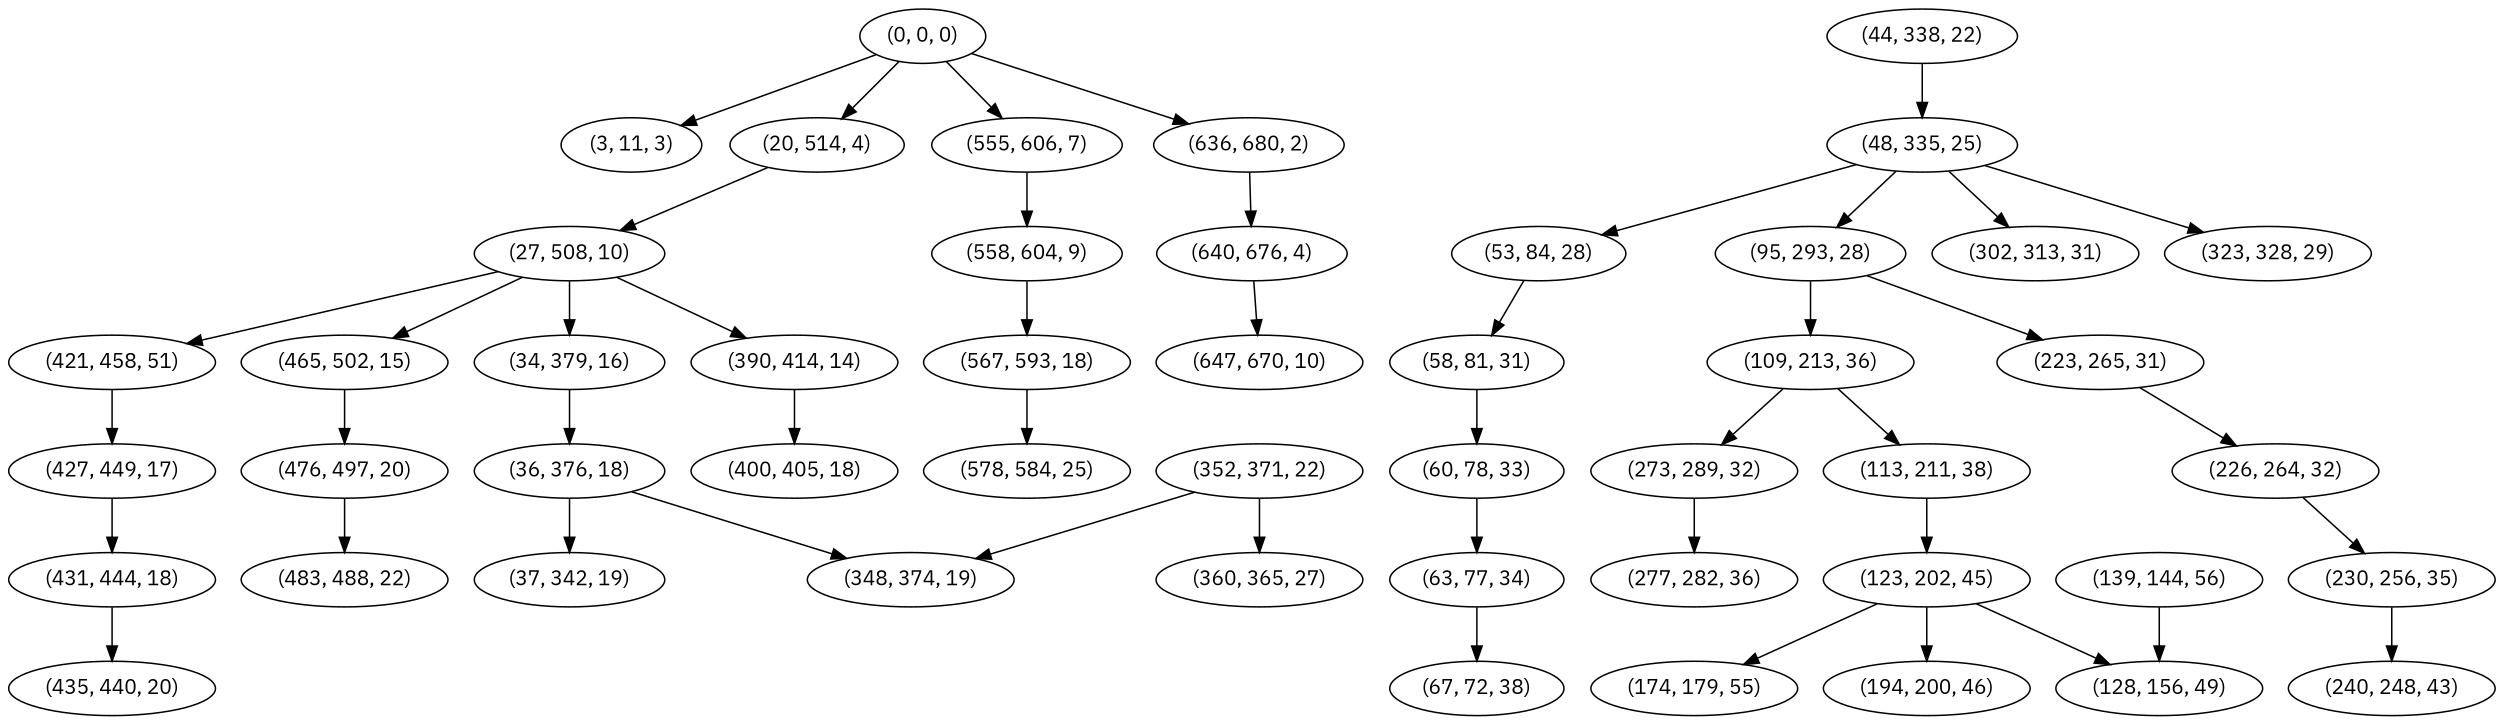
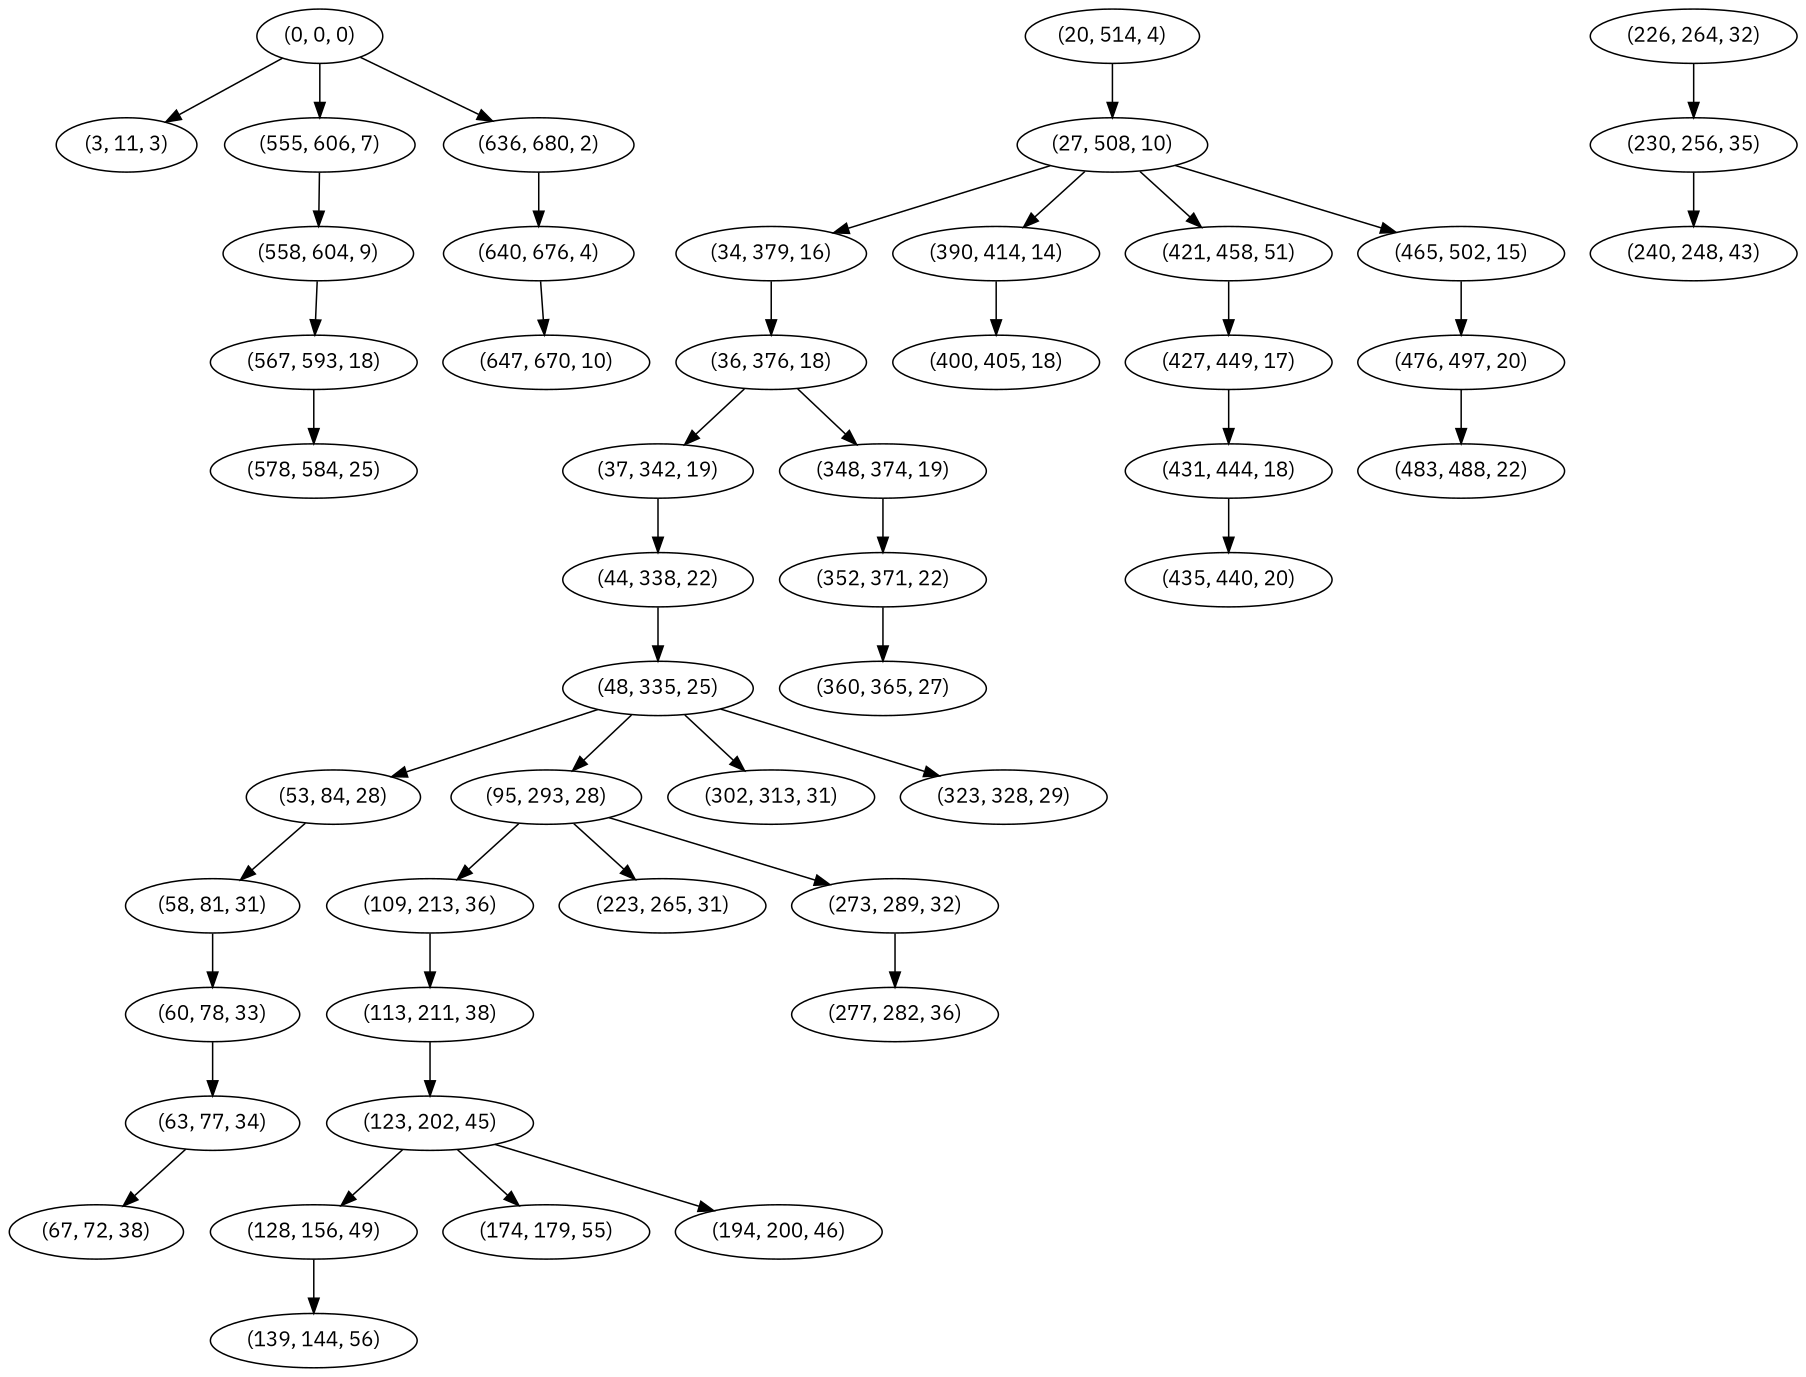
edge "(0, 0, 0)" -> "(20, 514, 4)": removed
edge "(109, 213, 36)" -> "(273, 289, 32)": now "(95, 293, 28)" -> "(273, 289, 32)"
edge "(223, 265, 31)" -> "(226, 264, 32)": removed
edge "(37, 342, 19)" -> "(44, 338, 22)": added
edge "(352, 371, 22)" -> "(348, 374, 19)": reversed
edge "(139, 144, 56)" -> "(128, 156, 49)": reversed
